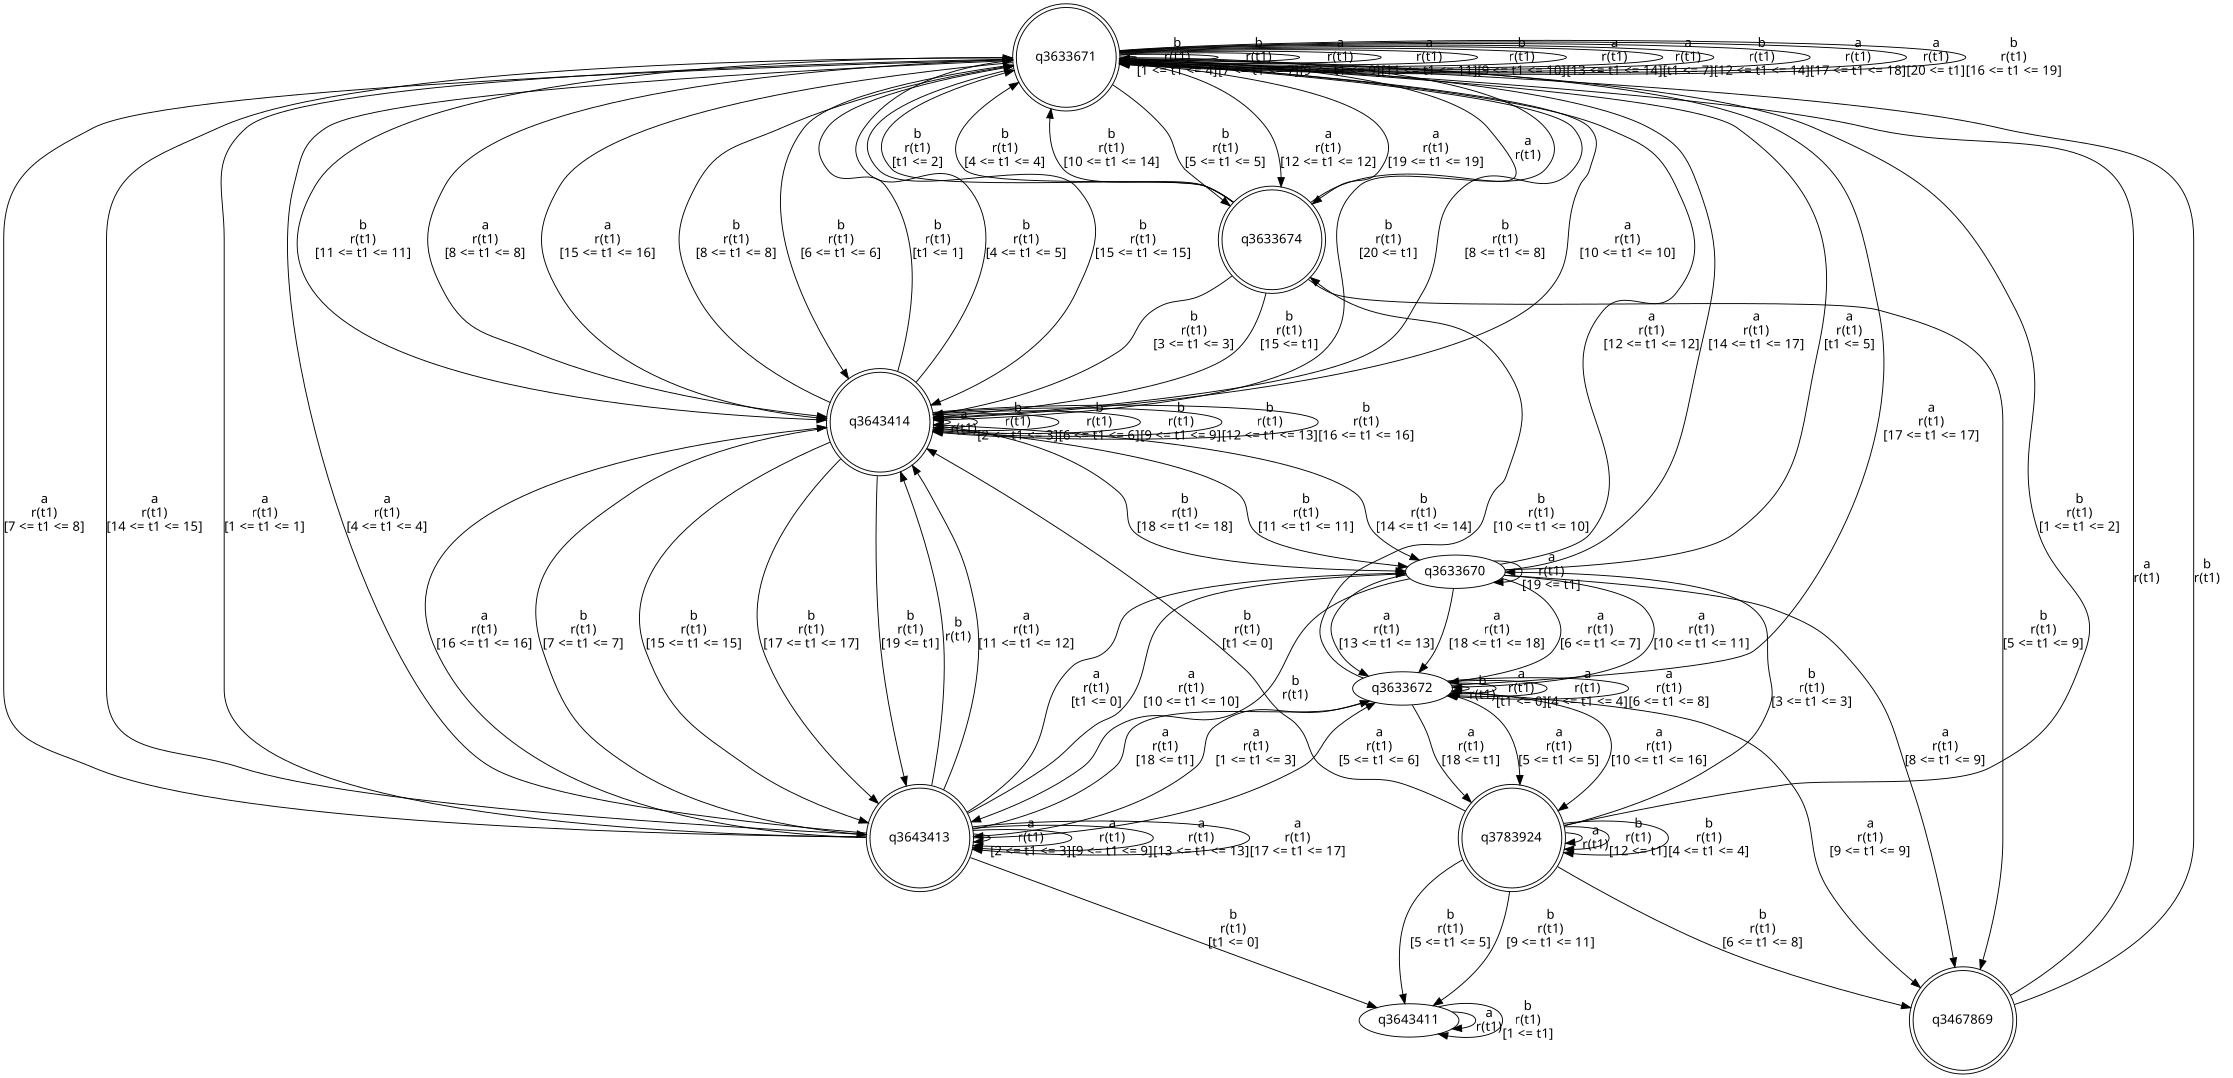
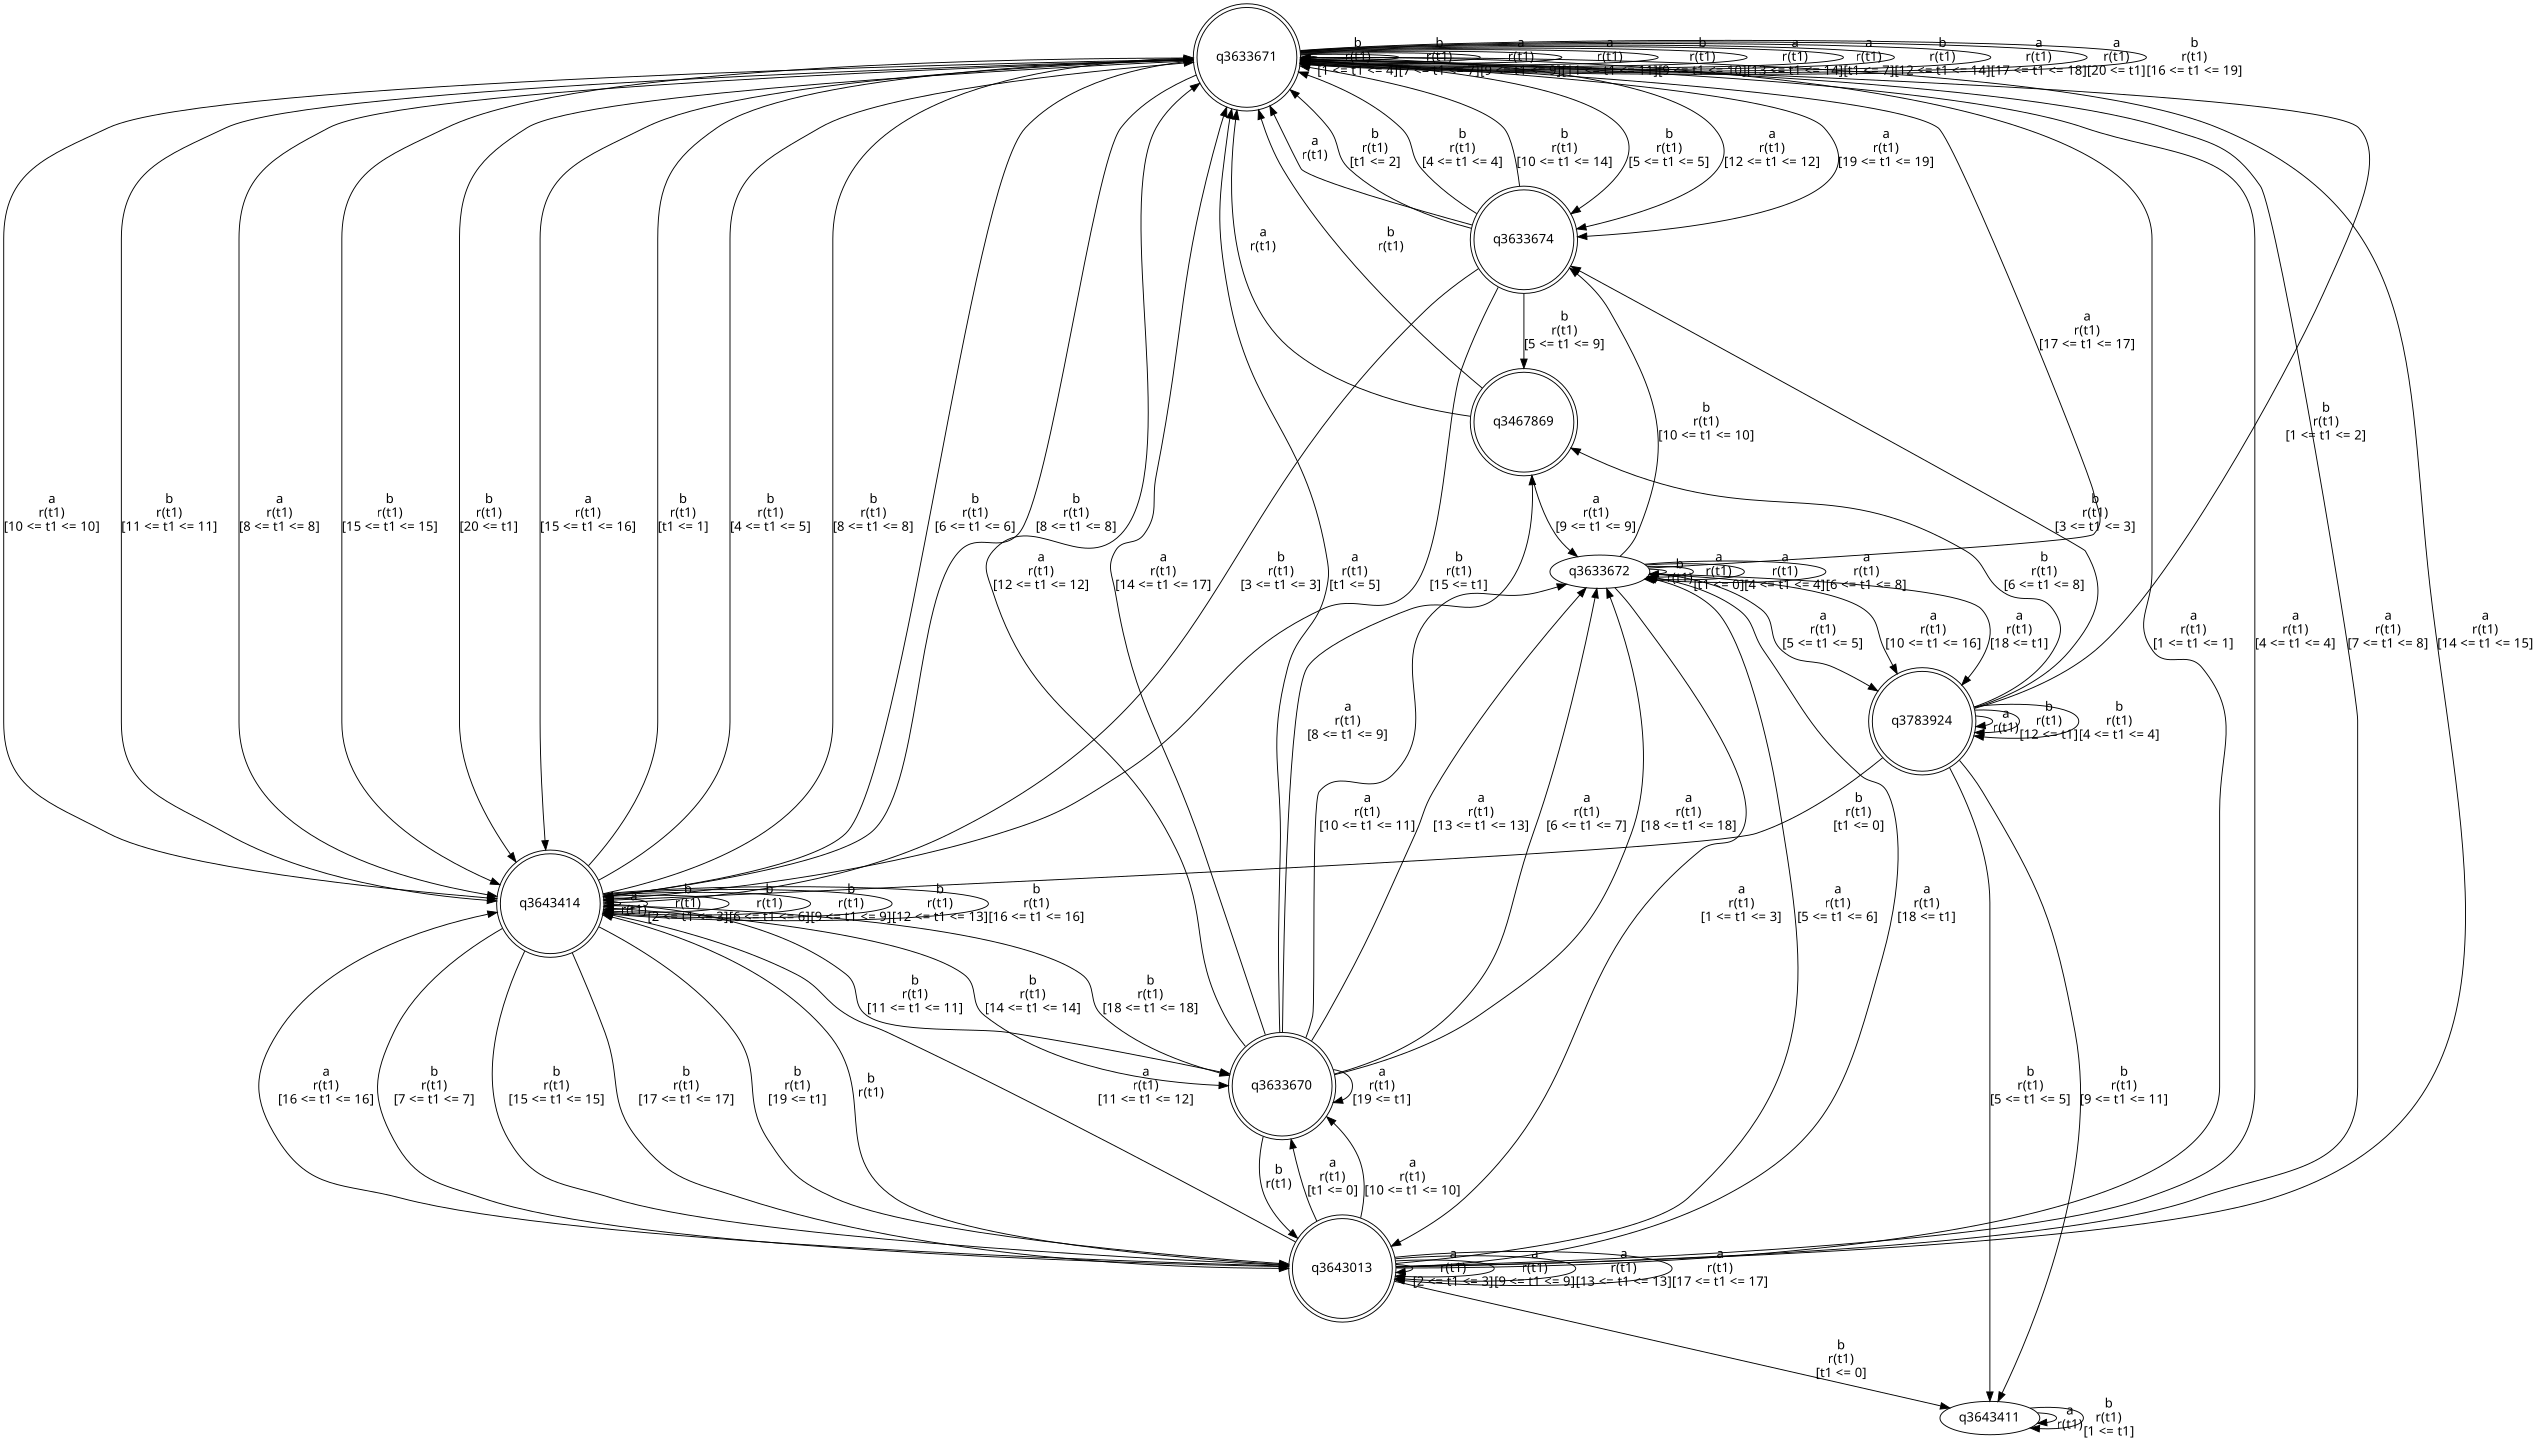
node "q3633670": shape ellipse -> doublecircle
edge "q3783924" -> "q3633670": now "q3783924" -> "q3633674"
edge "q3633672" -> "q3467869": reversed
node "q3643413": label "q3643413" -> "q3643013"
